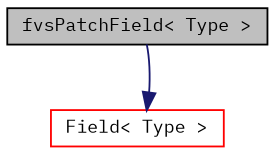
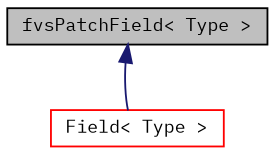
edge "fvsPatchField< Type >" -> "Field< Type >": reversed
